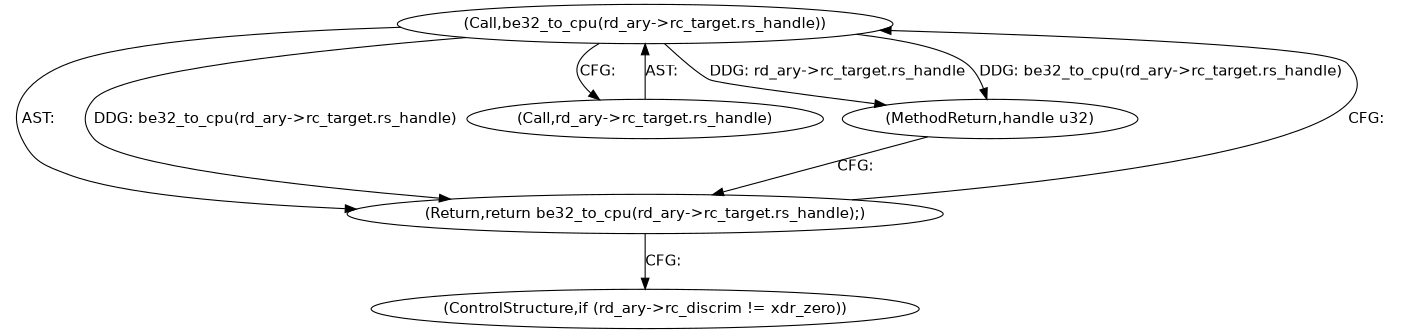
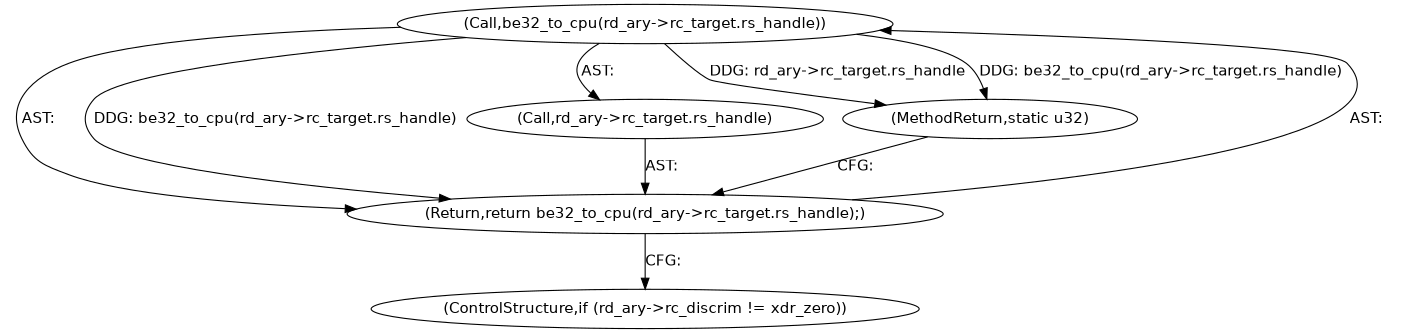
edge "(Call,be32_to_cpu(rd_ary->rc_target.rs_handle))" -> "(Call,rd_ary->rc_target.rs_handle)": label "CFG: " -> "AST: "
edge "(Call,rd_ary->rc_target.rs_handle)" -> "(Call,be32_to_cpu(rd_ary->rc_target.rs_handle))": now "(Call,rd_ary->rc_target.rs_handle)" -> "(Return,return be32_to_cpu(rd_ary->rc_target.rs_handle);)"
node "(MethodReturn,handle u32)": label "(MethodReturn,handle u32)" -> "(MethodReturn,static u32)"
edge "(Return,return be32_to_cpu(rd_ary->rc_target.rs_handle);)" -> "(Call,be32_to_cpu(rd_ary->rc_target.rs_handle))": label "CFG: " -> "AST: "
